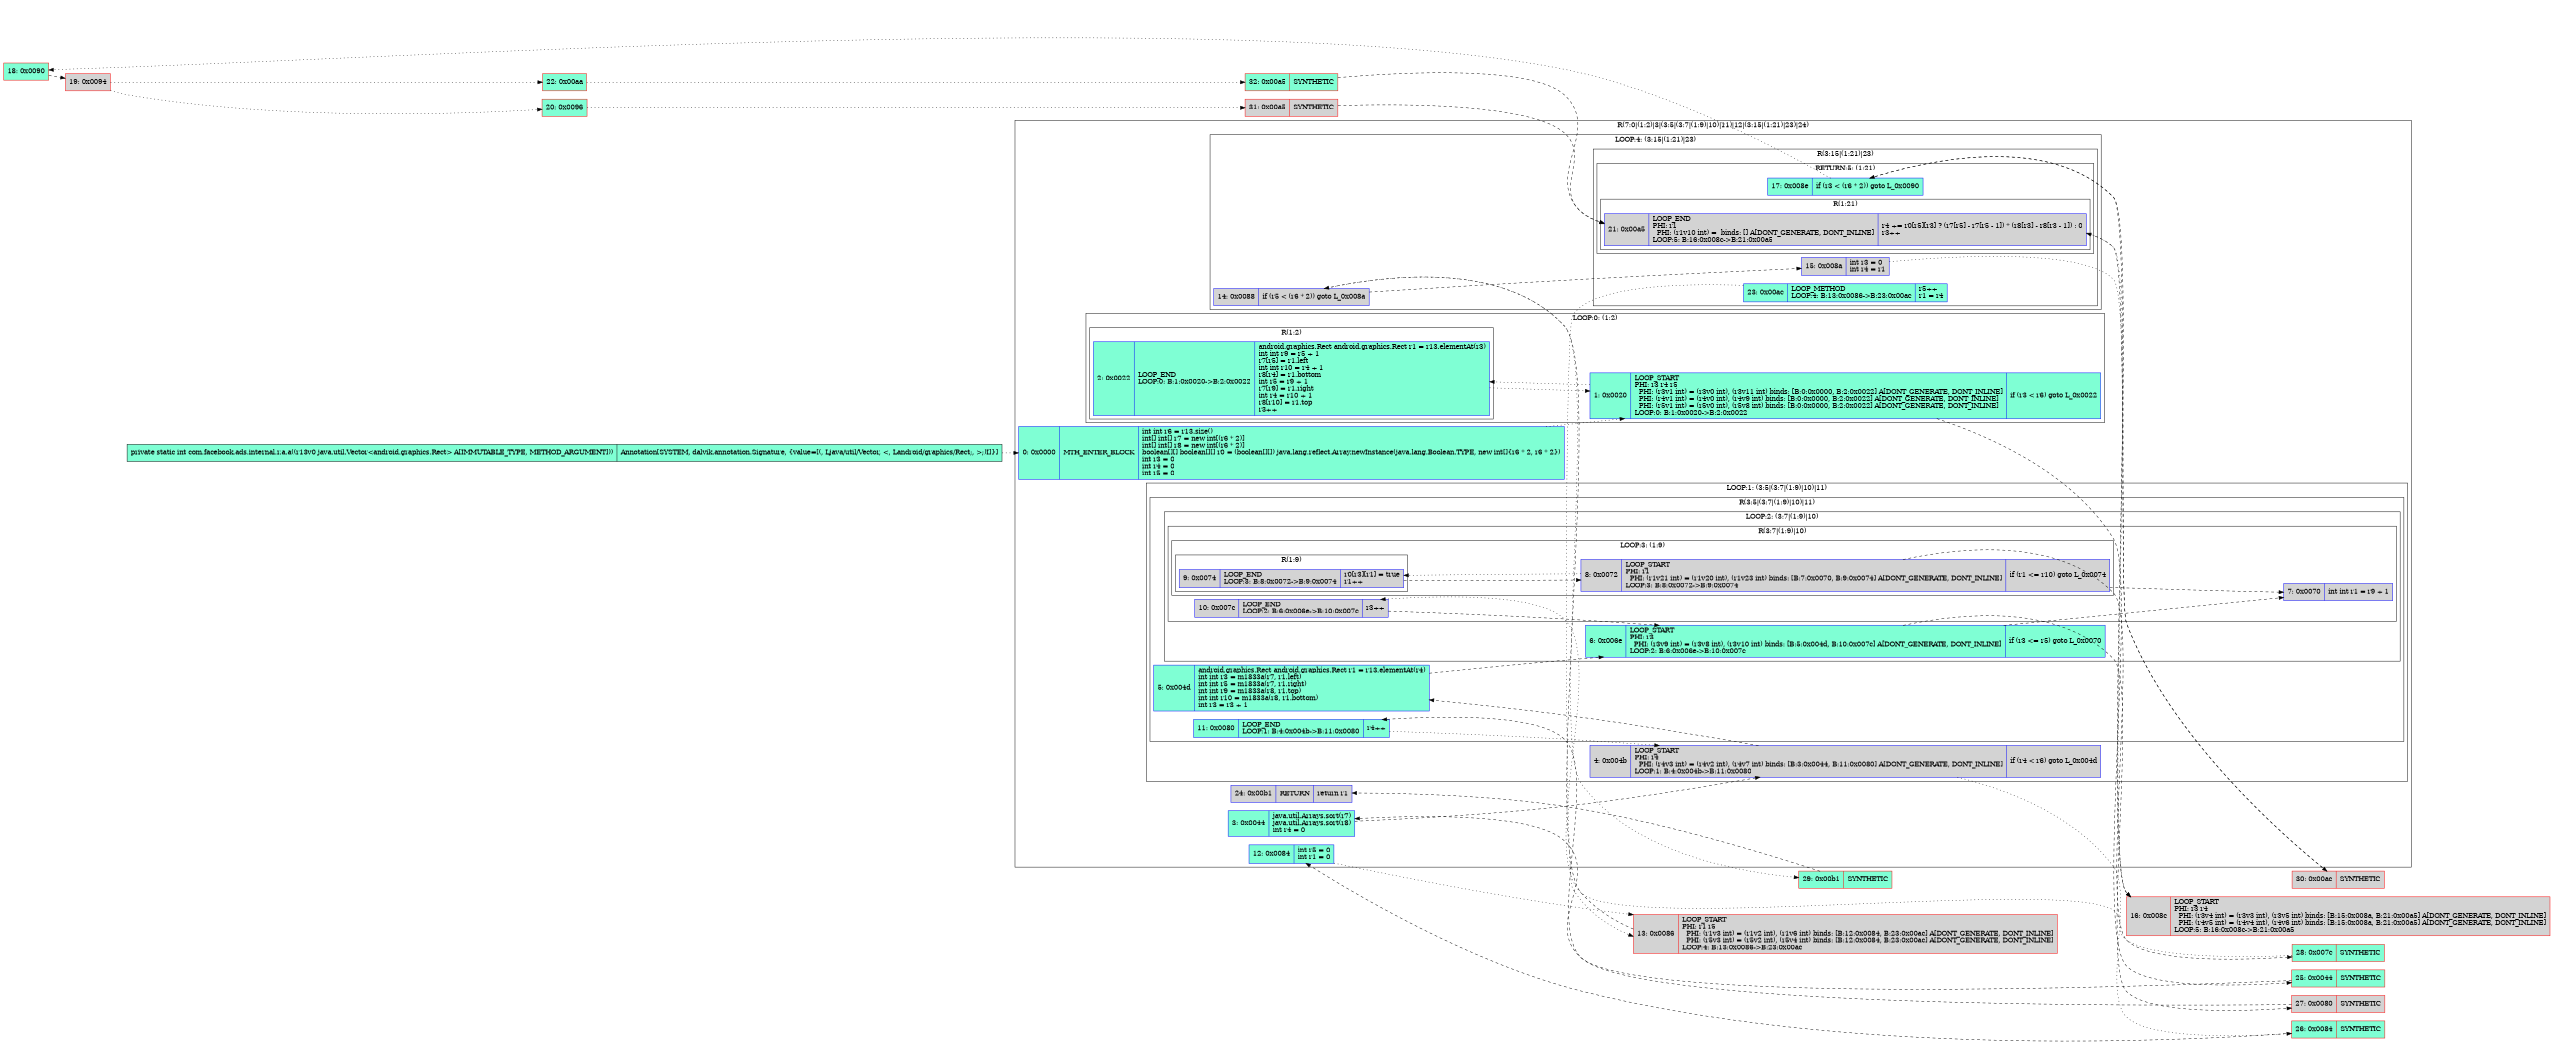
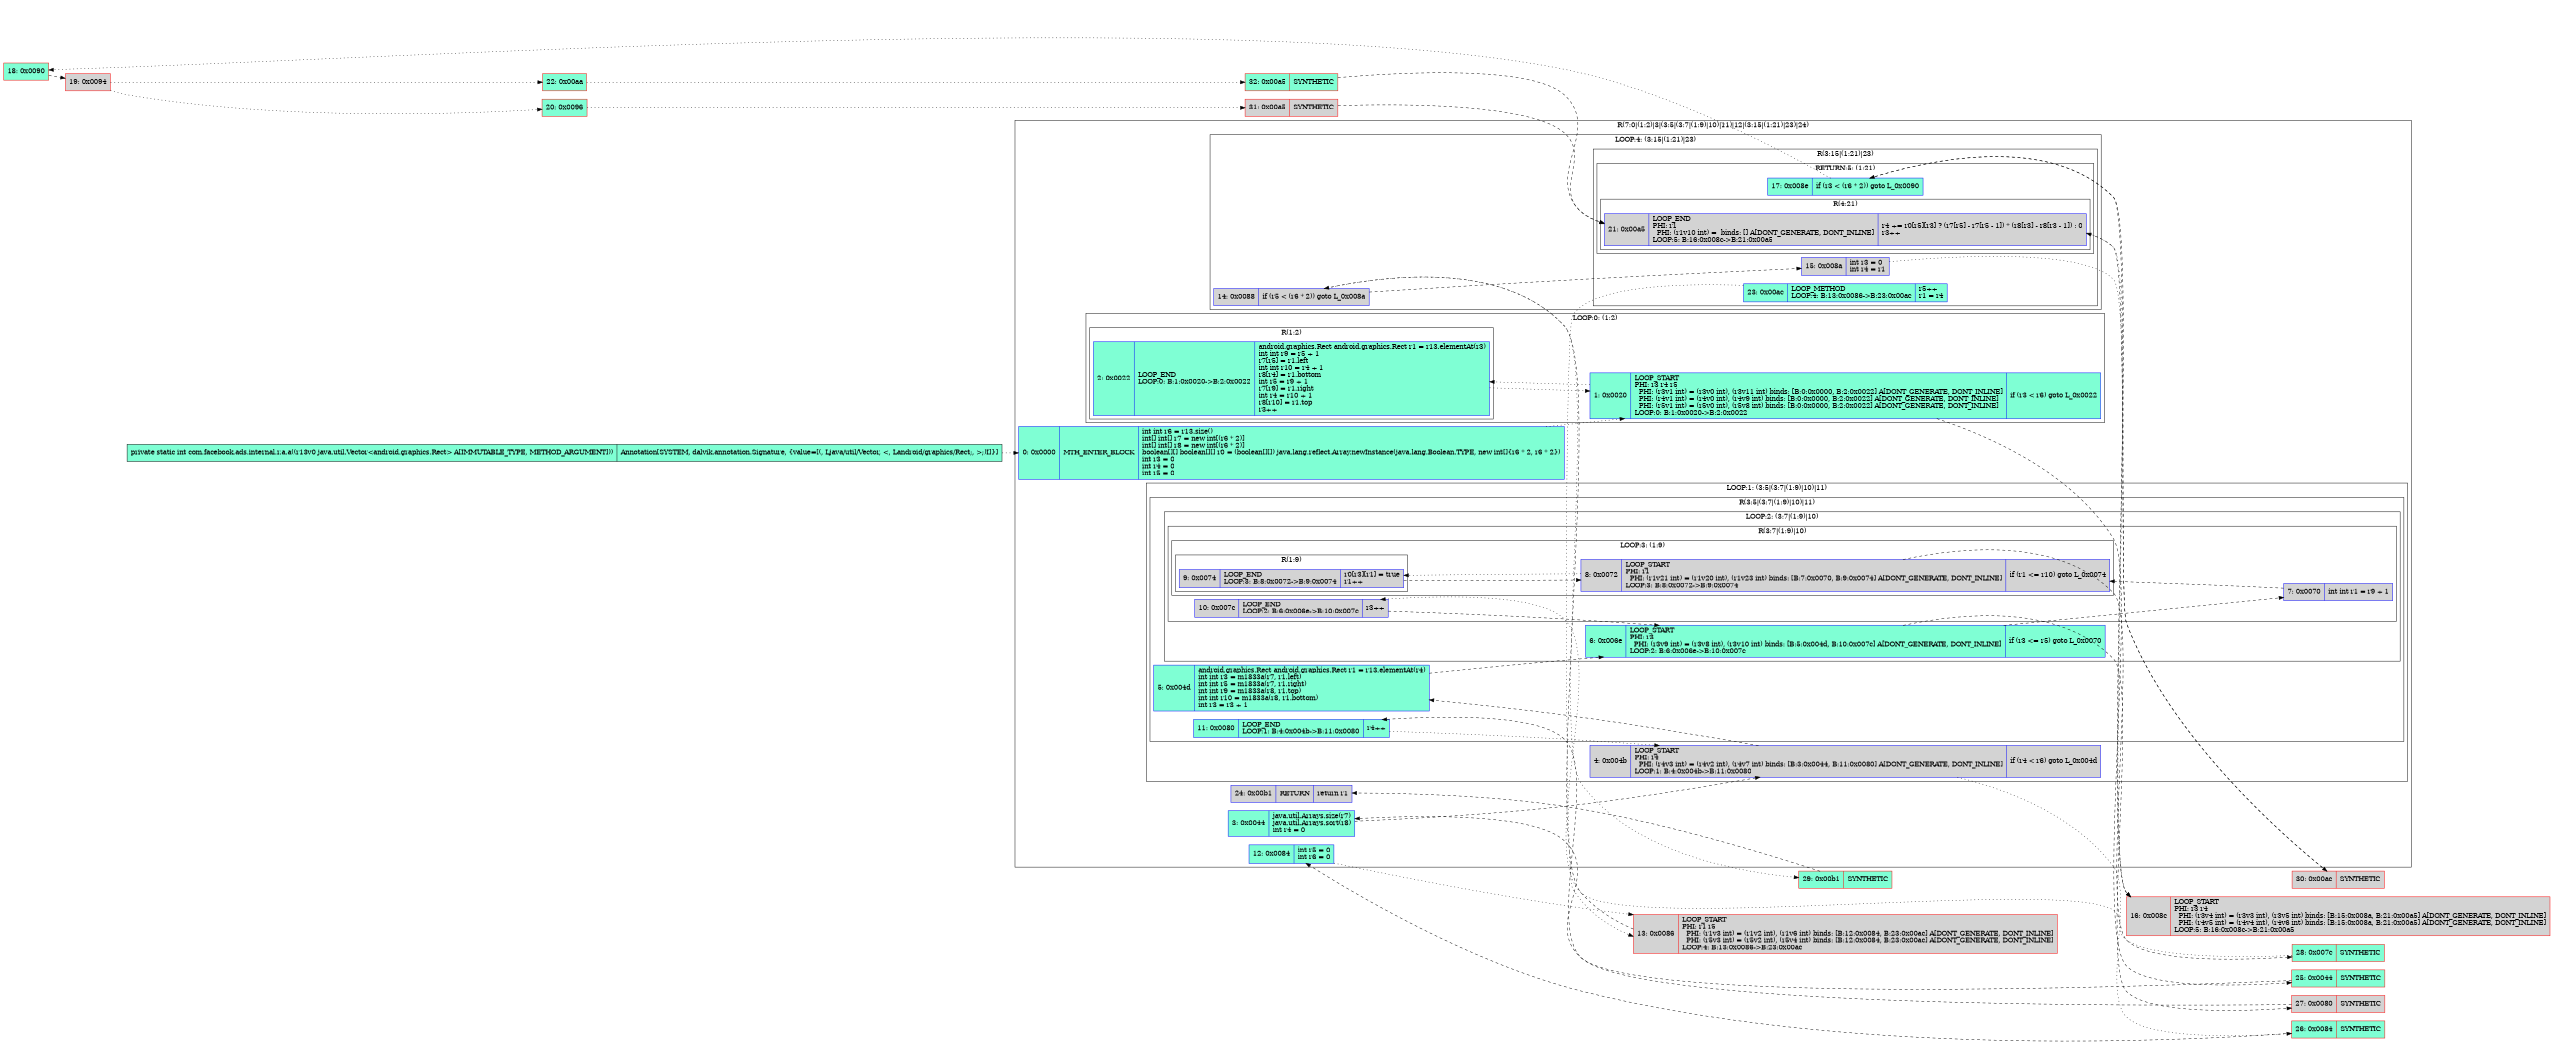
cluster "R(1:21)": label "R(1:21)" -> "R(4:21)"
edge "8: 0x0072" -> "7: 0x0070": reversed
node "3: 0x0044": text "java.util.Arrays.sort(r7)" -> "java.util.Arrays.size(r7)"
node "12: 0x0084": text "int r1 = 0" -> "int r6 = 0"
